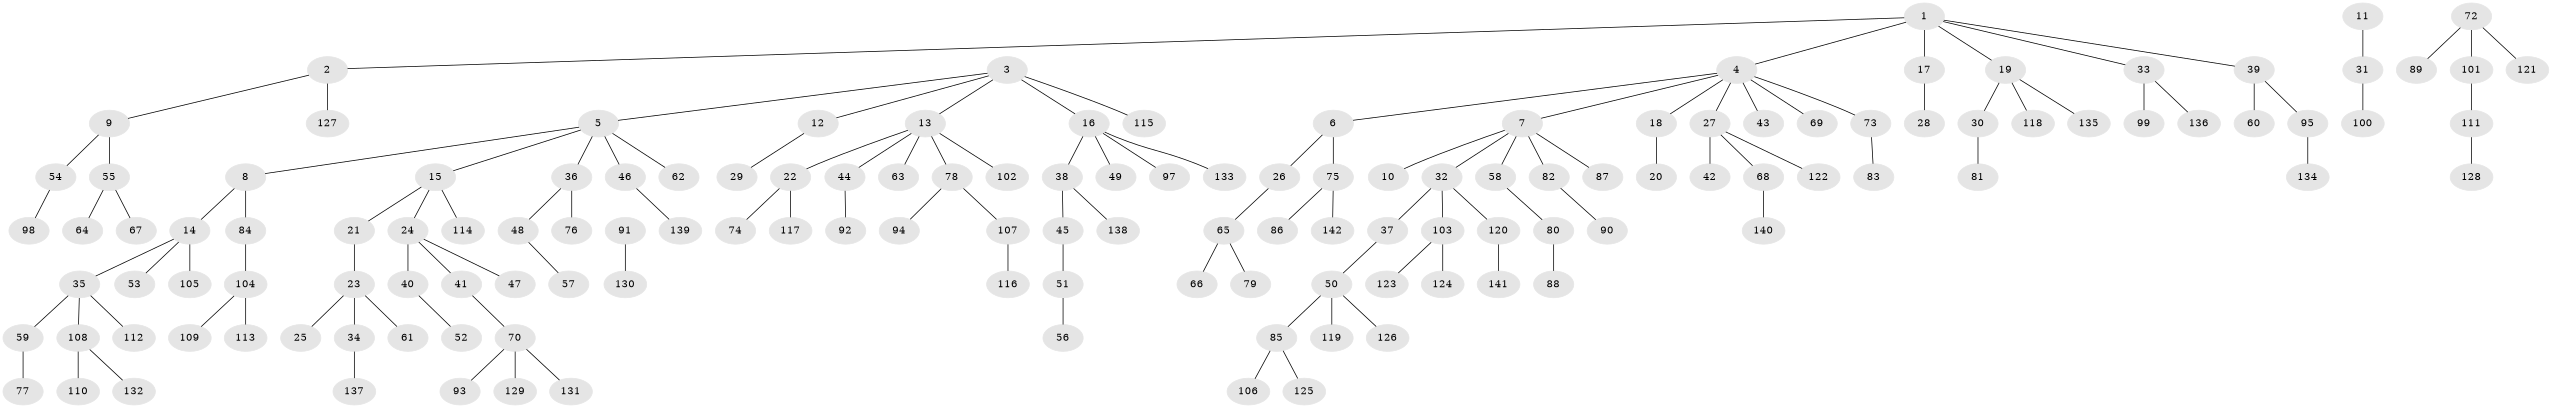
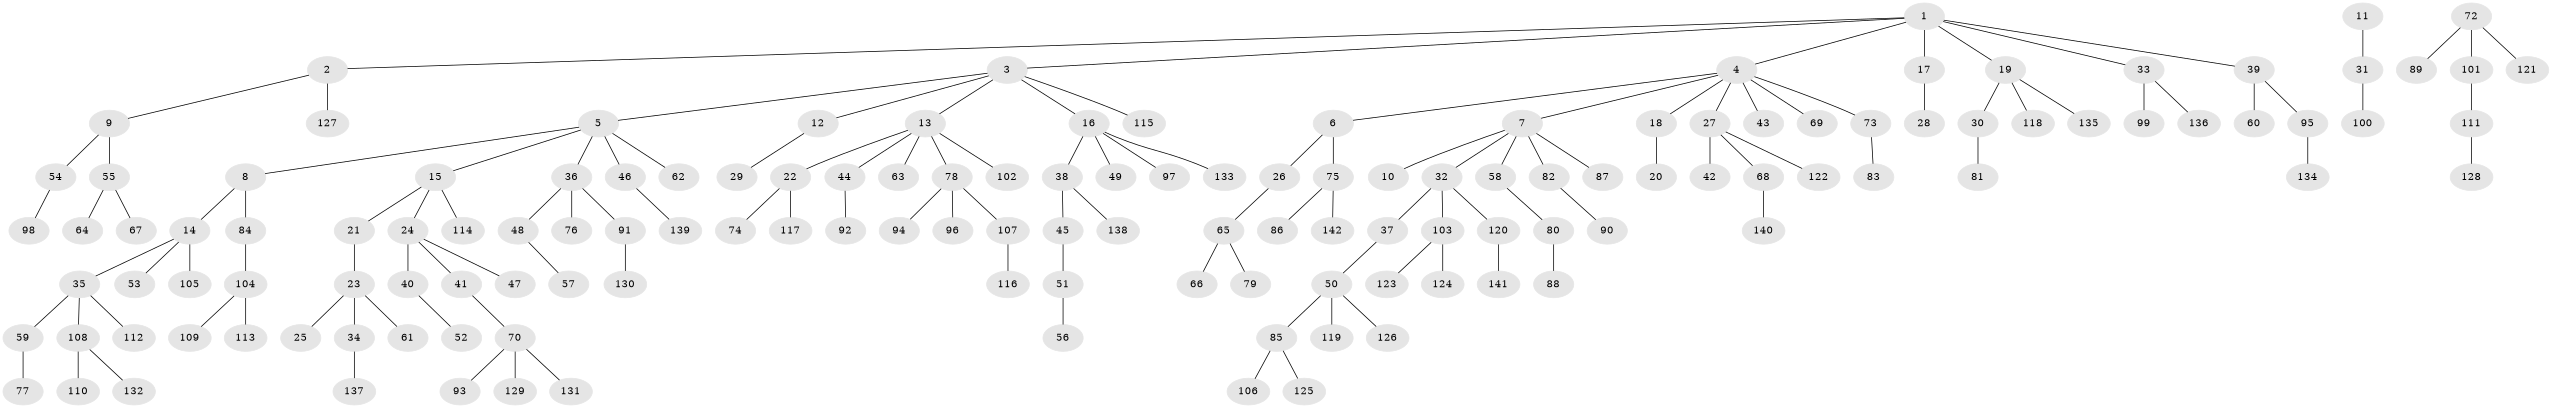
edge "1" -- "3": added
edge "36" -- "91": added
node "96": added
